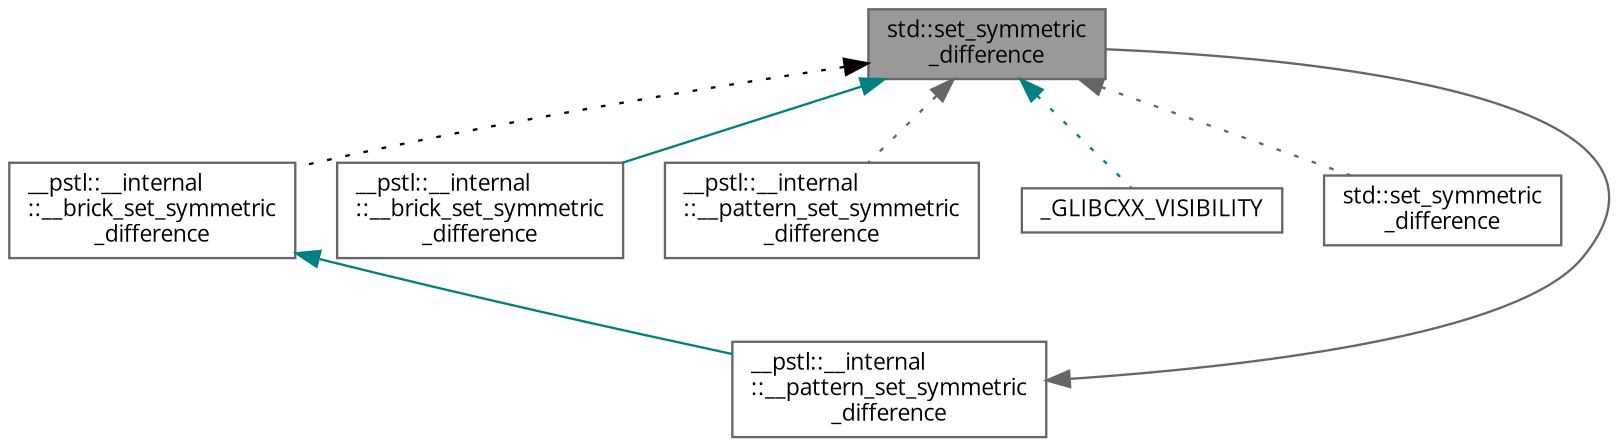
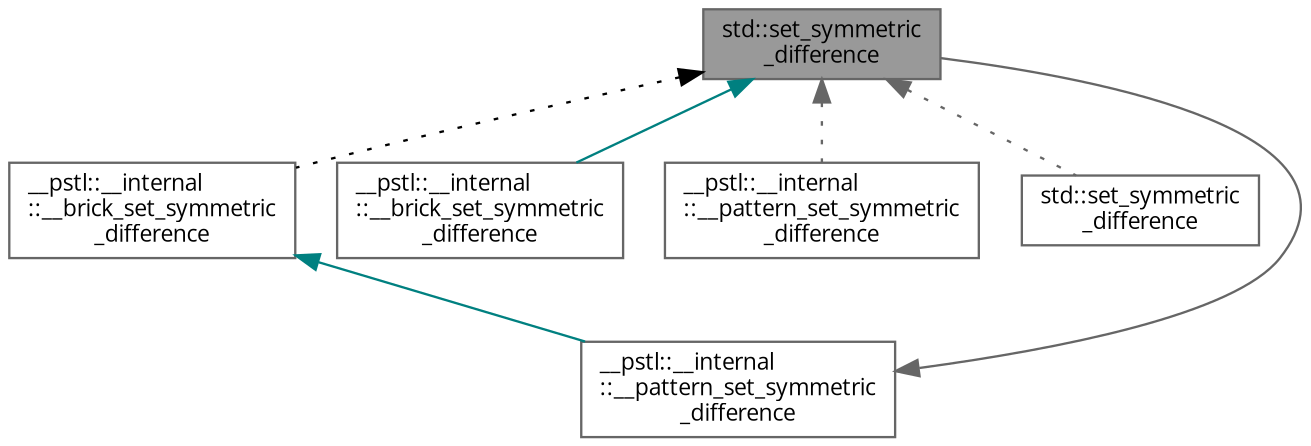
node "_GLIBCXX_VISIBILITY": removed
